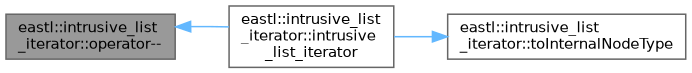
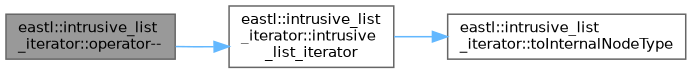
edge "eastl::intrusive_list _iterator::intrusive _list_iterator" -> "eastl::intrusive_list _iterator::operator--": reversed
